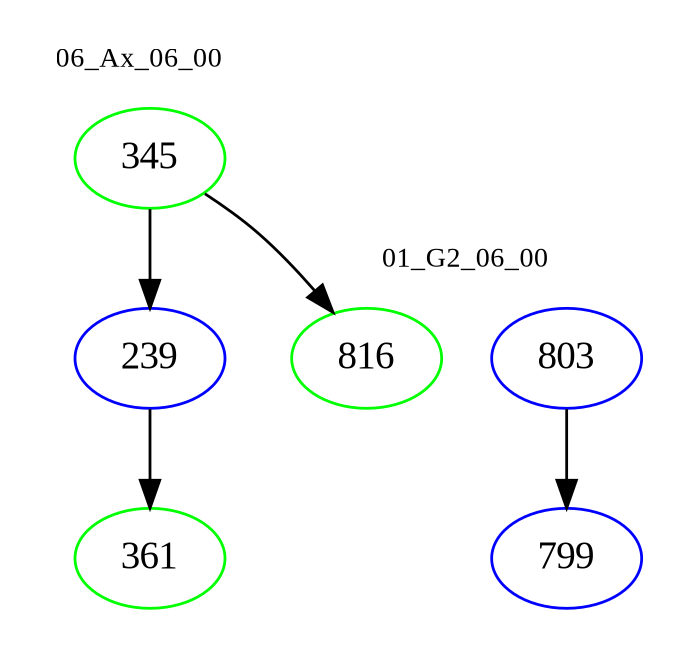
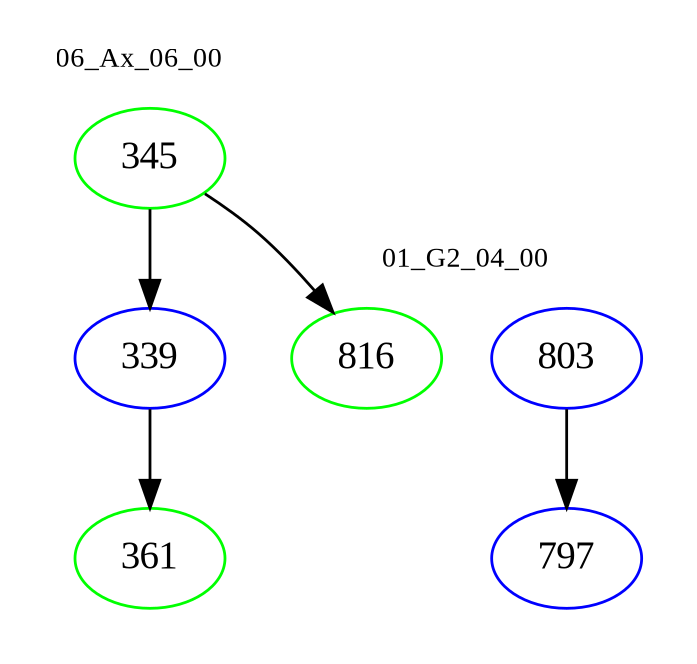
cluster "01_G2_06_00": label "01_G2_06_00" -> "01_G2_04_00"
node "239": label "239" -> "339"
node "799": label "799" -> "797"
